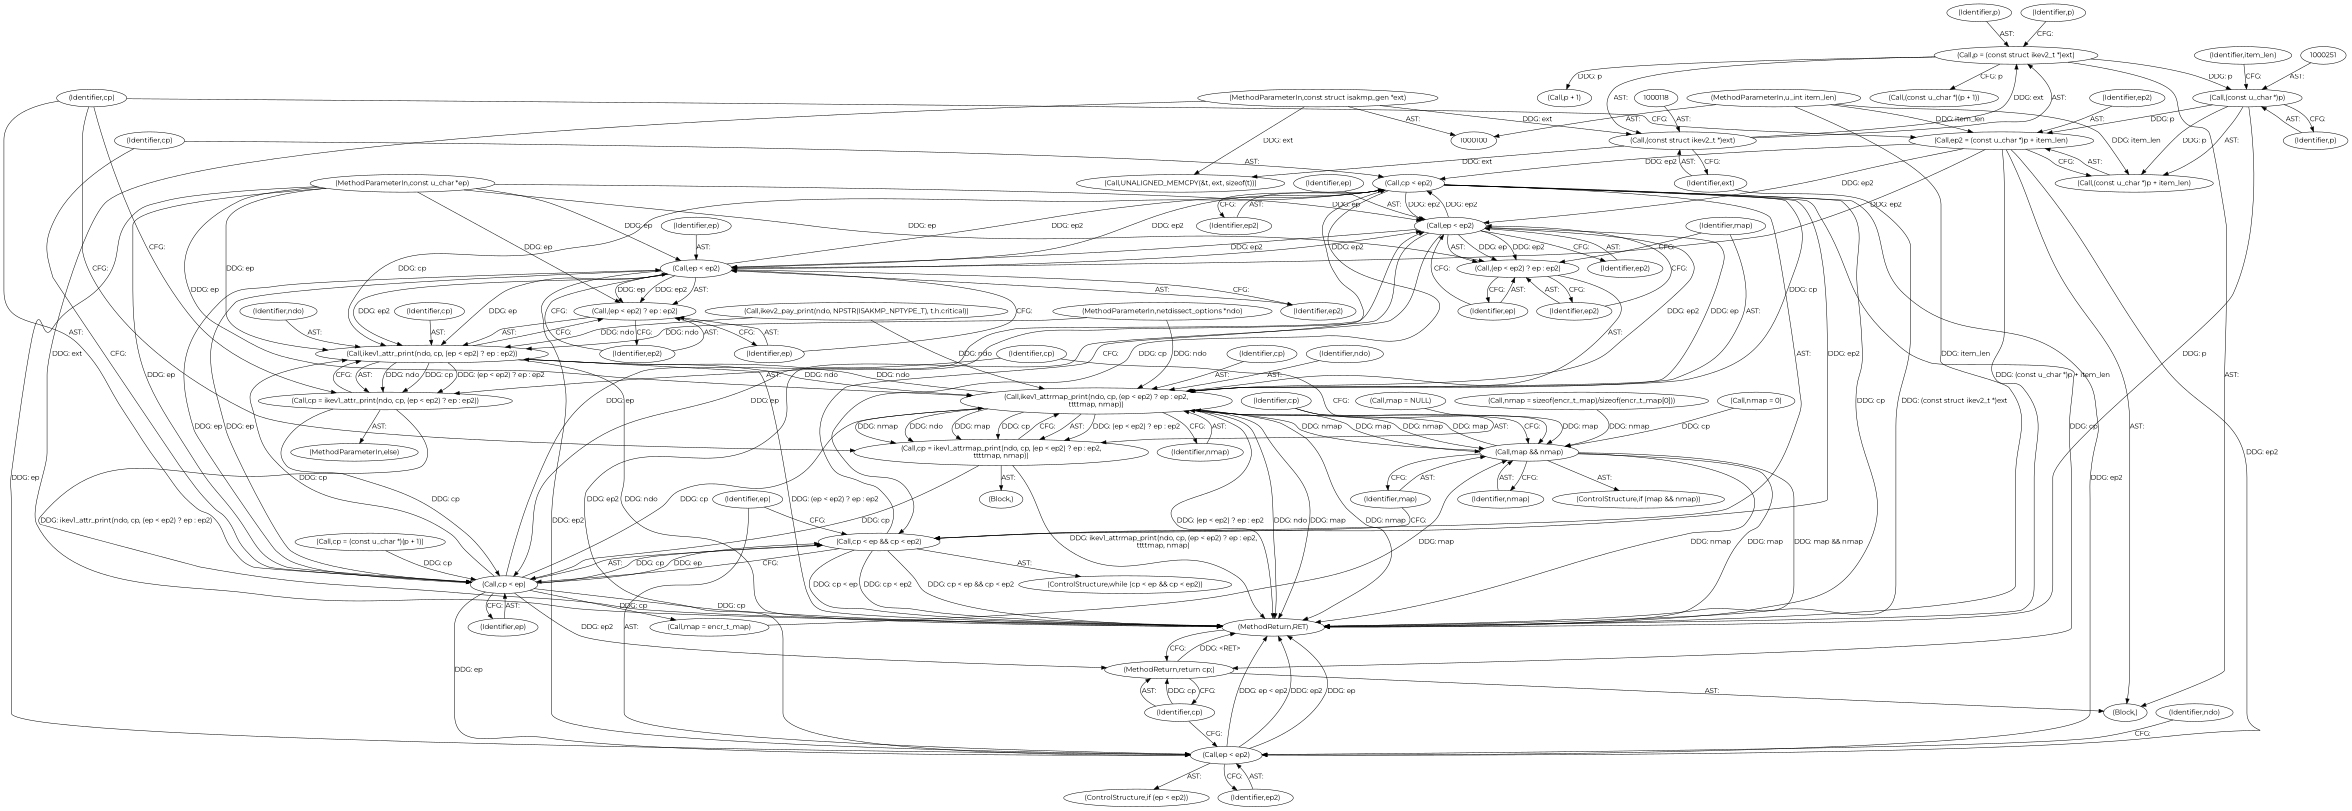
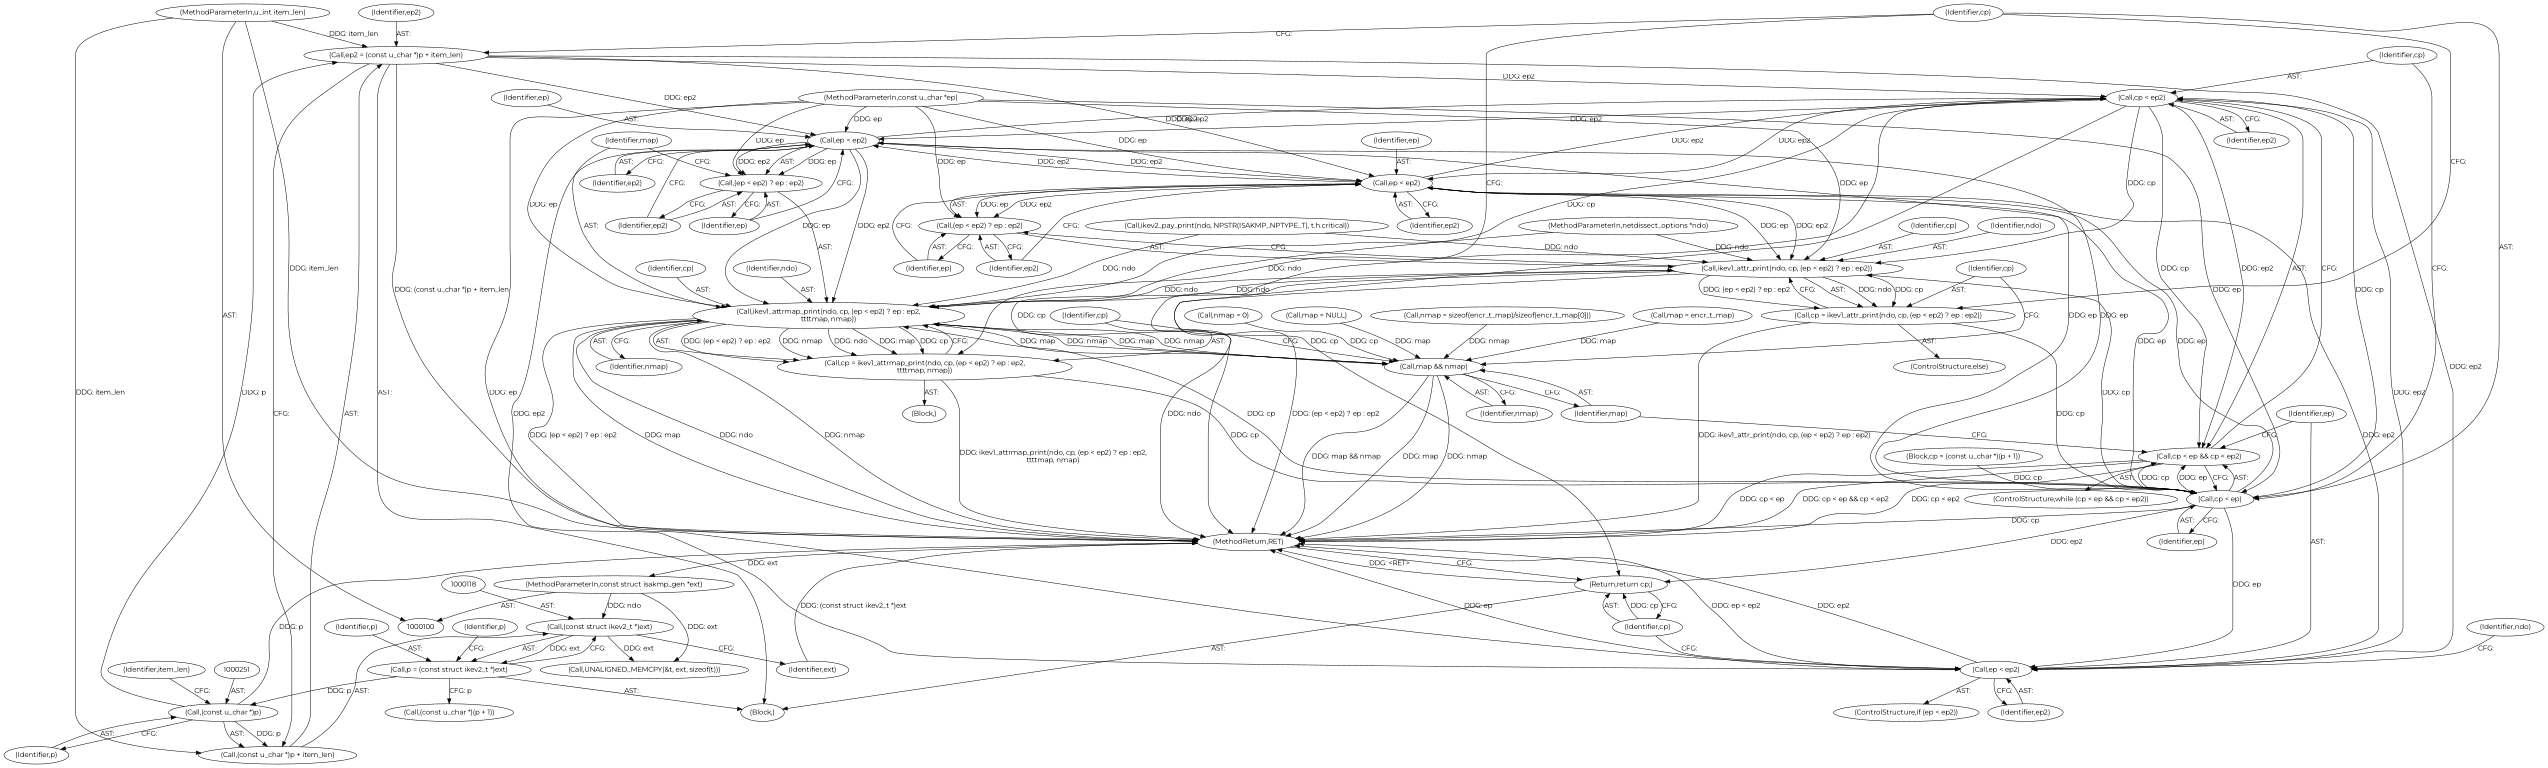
node "(Call,p + 1)": removed
edge "(Call,p = (const struct ikev2_t *)ext)" -> "(Call,(const struct ikev2_t *)ext)": label "AST: " -> "CFG: "
edge "(MethodParameterIn,const struct isakmp_gen *ext)" -> "(Call,(const struct ikev2_t *)ext)": label "DDG: ext" -> "DDG: ndo"
edge "(Identifier,ext)" -> "(Call,(const struct ikev2_t *)ext)": now "(Call,(const u_char *)p + item_len)" -> "(Call,(const struct ikev2_t *)ext)"
edge "(MethodParameterIn,const struct isakmp_gen *ext)" -> "(MethodReturn,RET)": reversed
node "(MethodParameterIn,else)": label "(MethodParameterIn,else)" -> "(ControlStructure,else)"
node "(ControlStructure,if (map && nmap))": removed
node "(Call,cp = (const u_char *)(p + 1))": label "(Call,cp = (const u_char *)(p + 1))" -> "(Block,cp = (const u_char *)(p + 1))"
edge "(Call,cp < ep)" -> "(Call,map = encr_t_map)": now "(Call,cp < ep)" -> "(Call,cp < ep2)"
node "(MethodReturn,return cp;)": label "(MethodReturn,return cp;)" -> "(Return,return cp;)"
